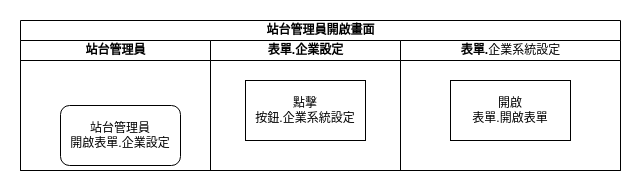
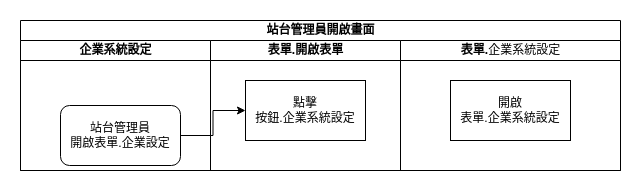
node "站台管理員": label "站台管理員" -> "企業系統設定"
node "表單.企業設定": label "表單.企業設定" -> "表單.開啟表單"
node "開啟 表單.開啟表單": label "開啟 表單.開啟表單" -> "開啟 表單.企業系統設定"
edge "站台管理員 開啟表單.企業設定" -> "點擊 按鈕.企業系統設定": added
